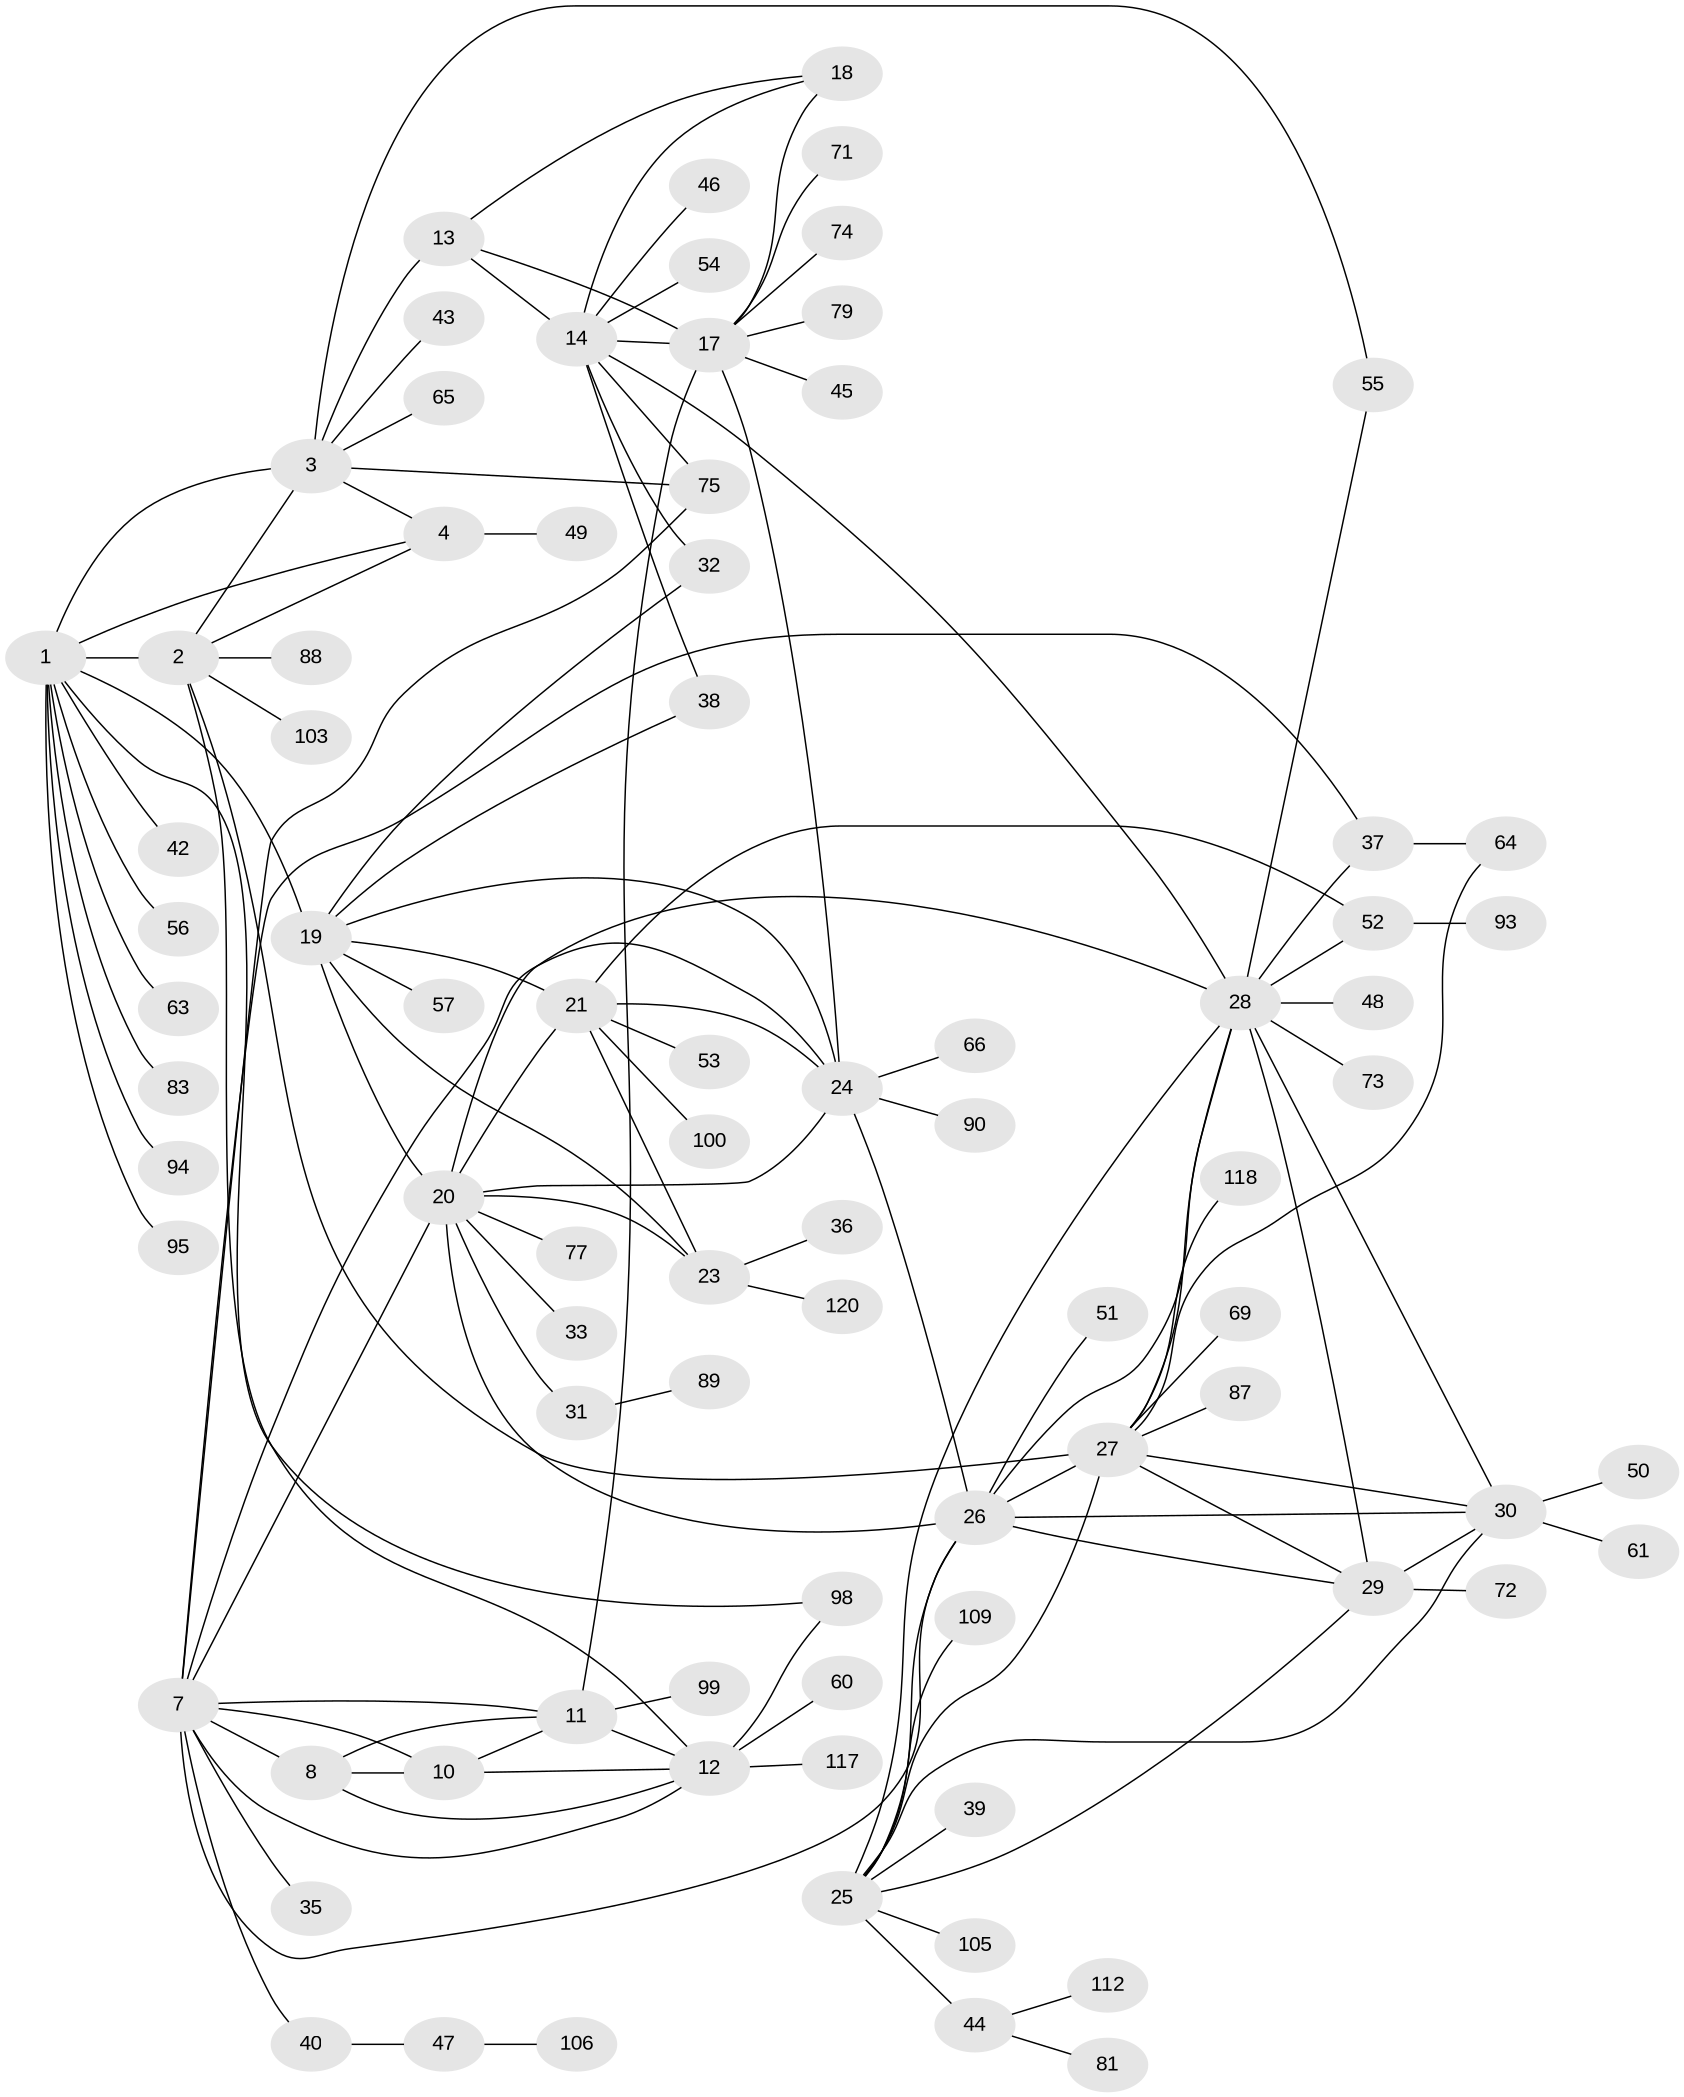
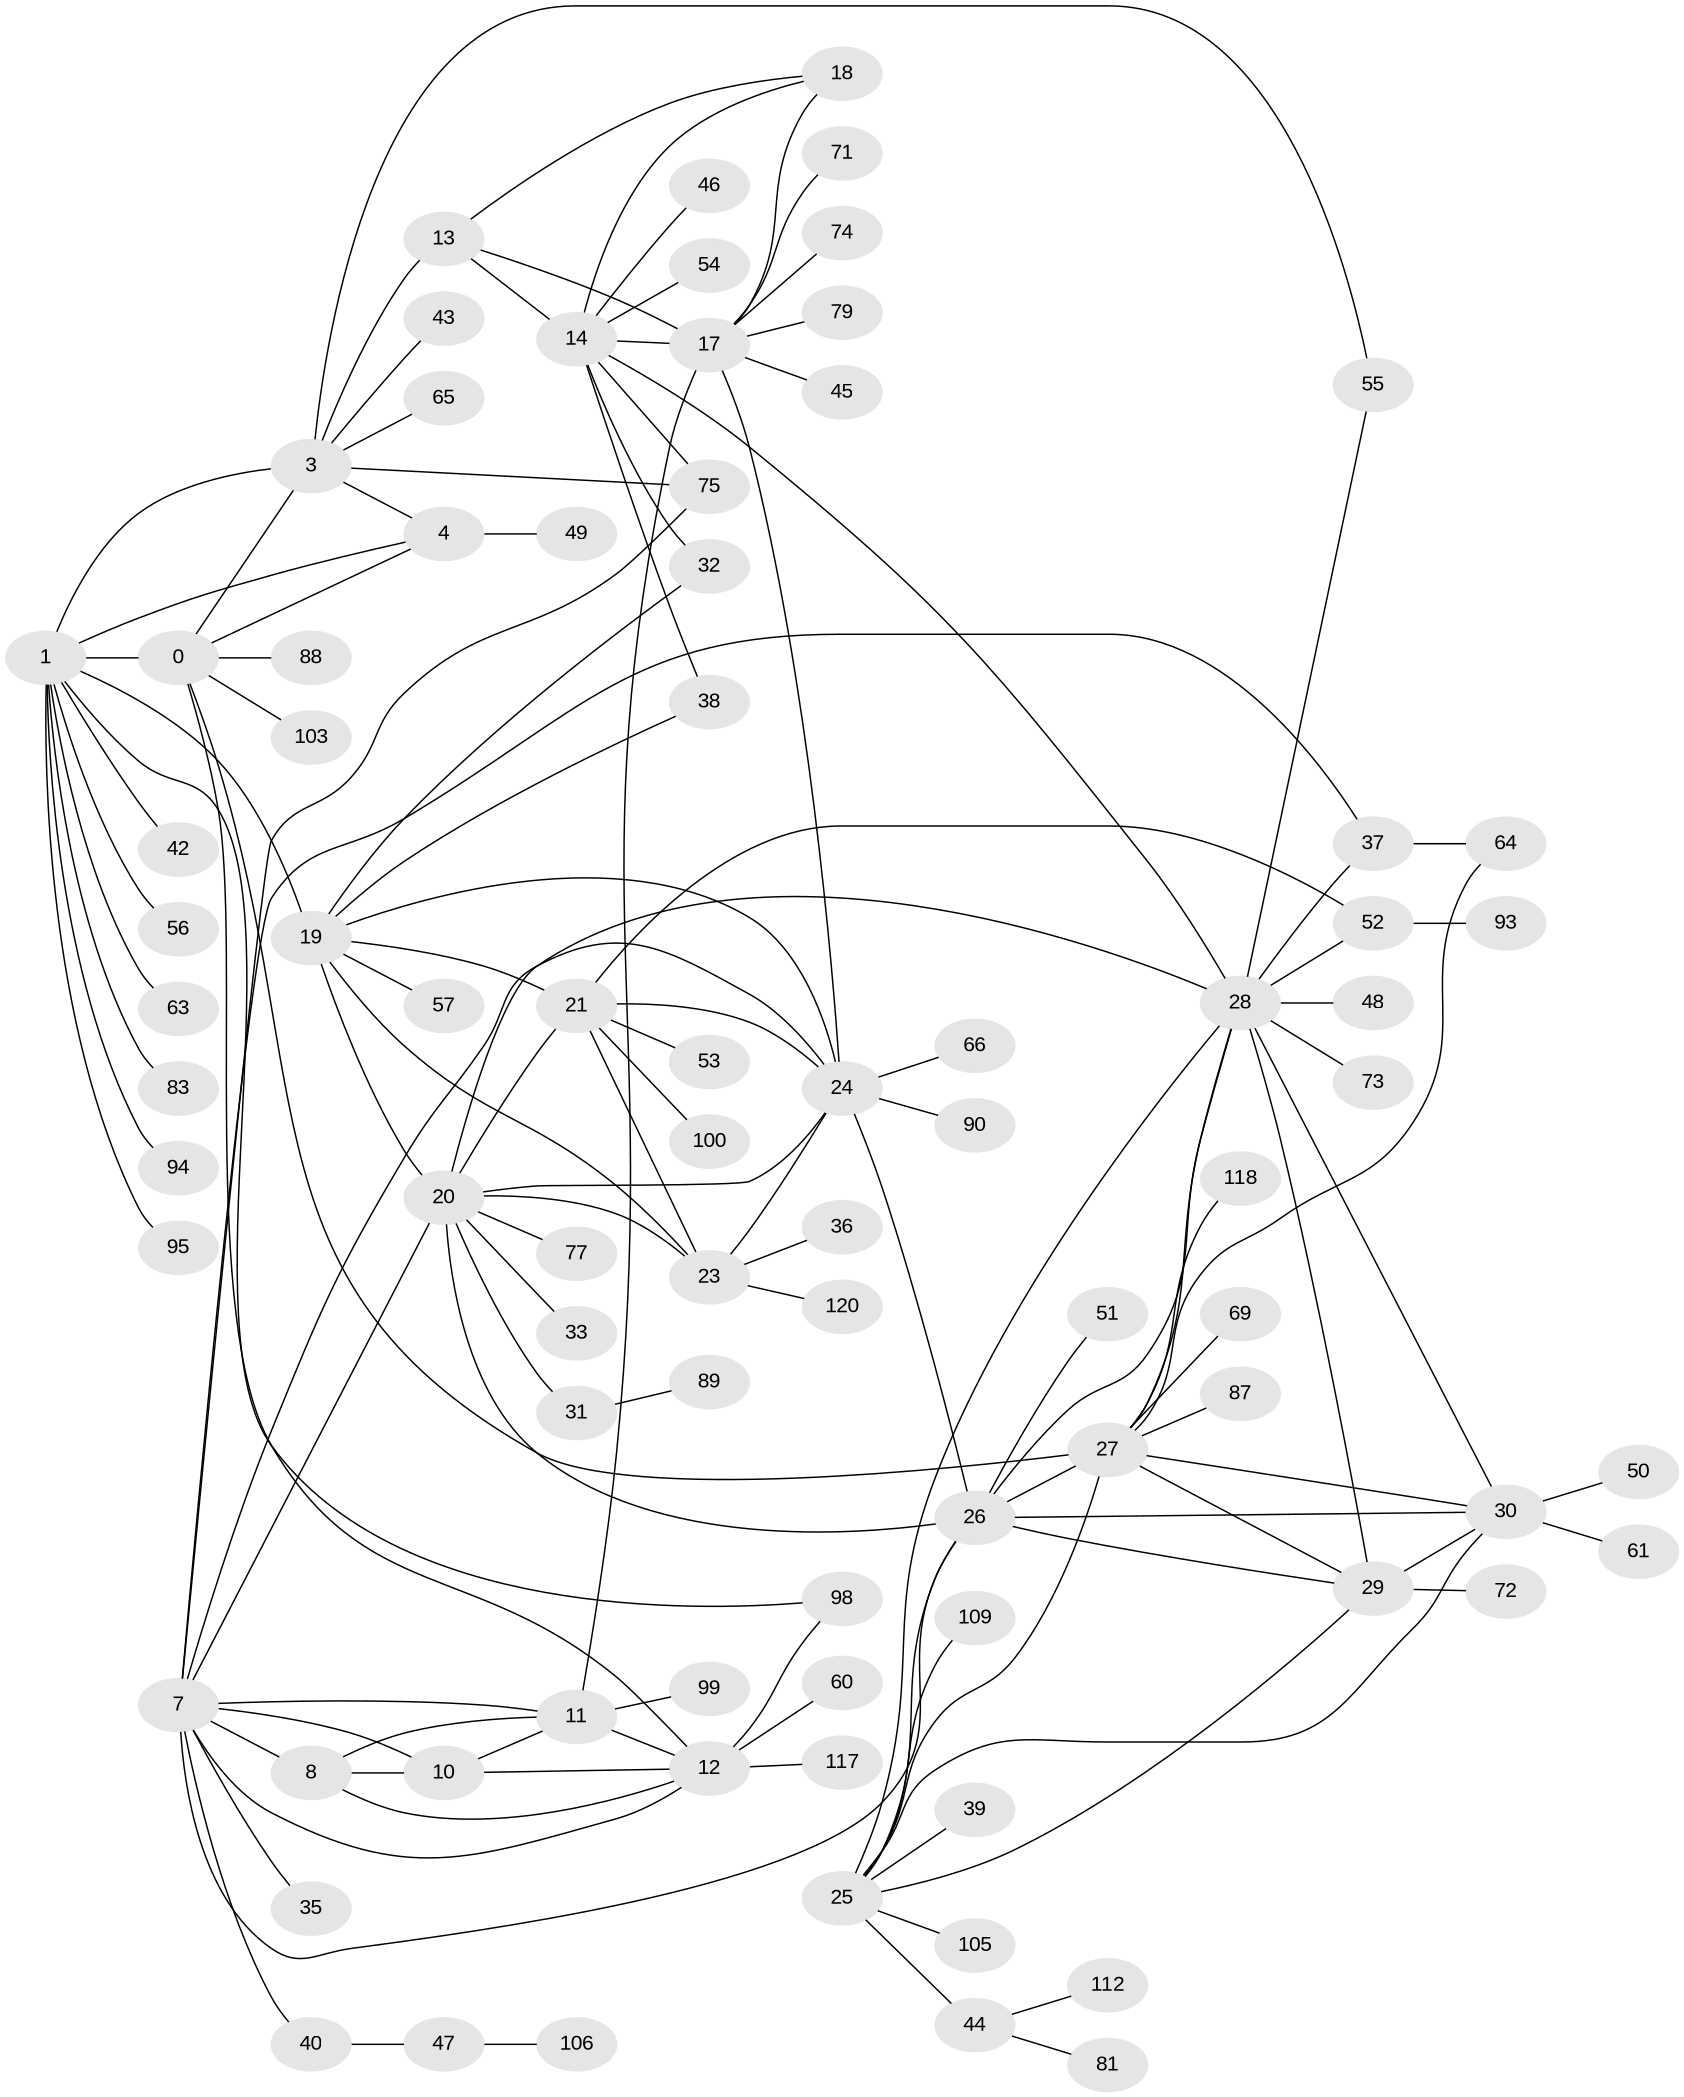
node "2": label "2" -> "0"
edge "24" -- "23": added
